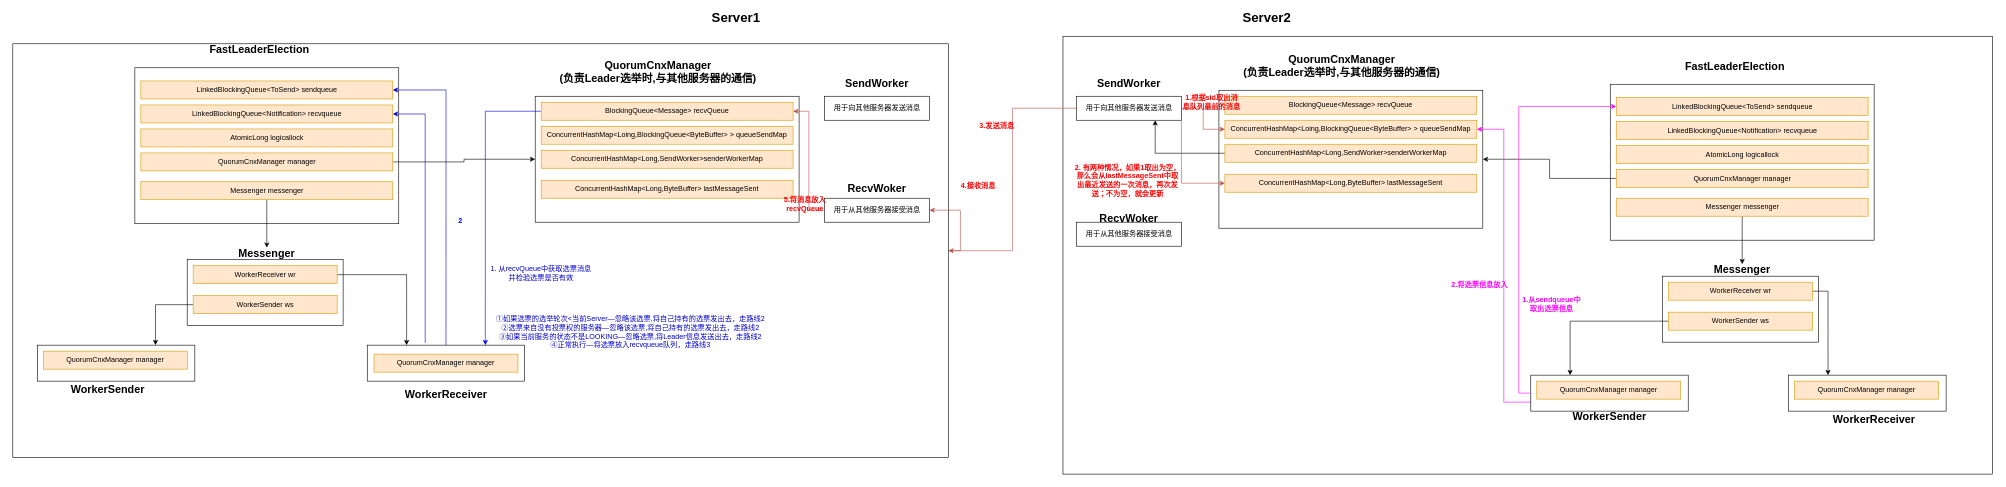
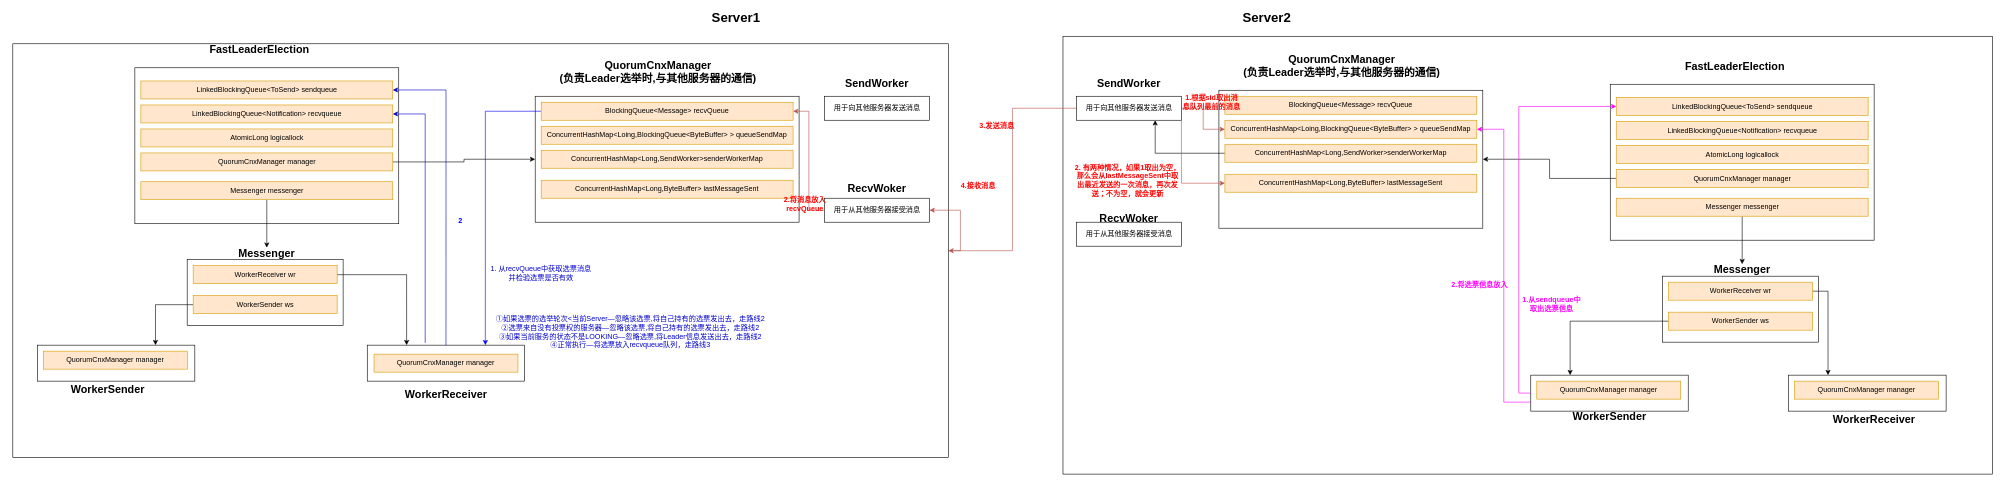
node "5.将消息放入recvQueue": label "5.将消息放入recvQueue" -> "2.将消息放入recvQueue"
